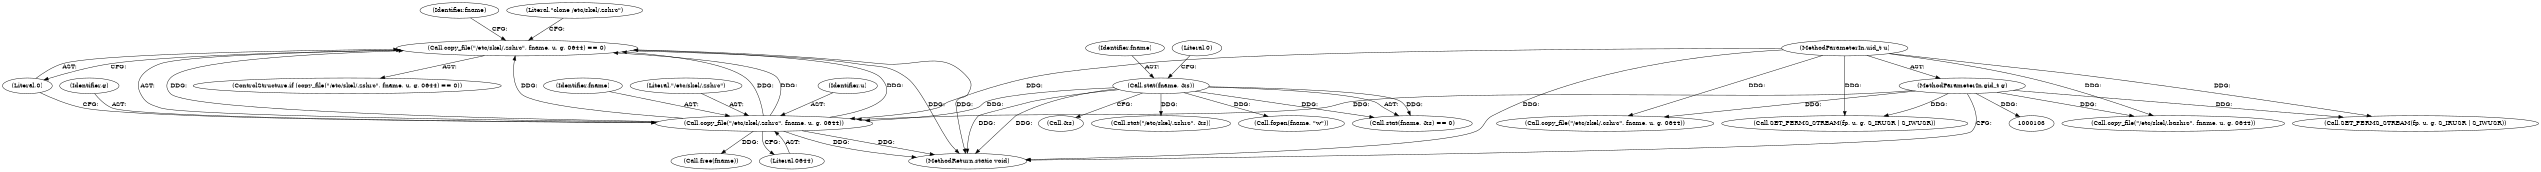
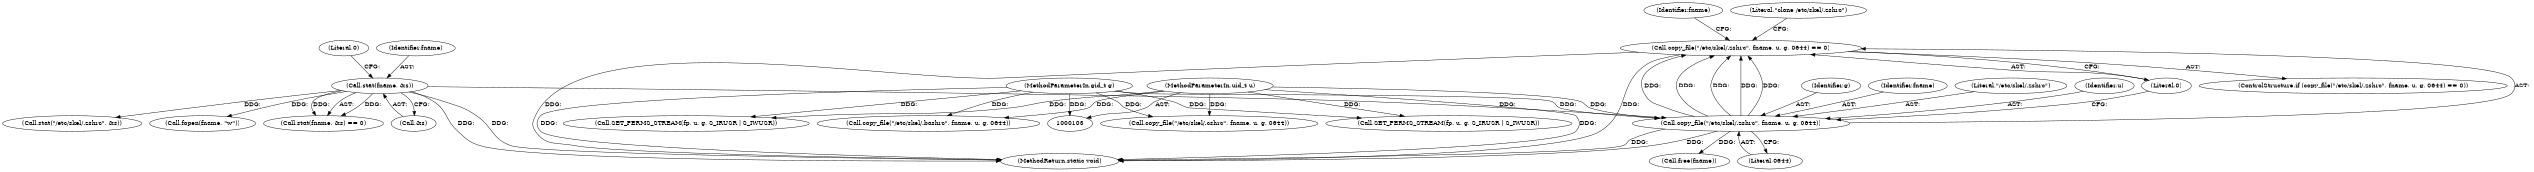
edge "(MethodParameterIn,uid_t u)" -> "(MethodParameterIn,gid_t g)": now "(MethodParameterIn,uid_t u)" -> "1000103"
edge "(Call,&s)" -> "(Call,stat(fname, &s))": added, label "AST:"
edge "(MethodParameterIn,gid_t g)" -> "(MethodReturn,static void)": label "CFG: " -> "DDG: "
